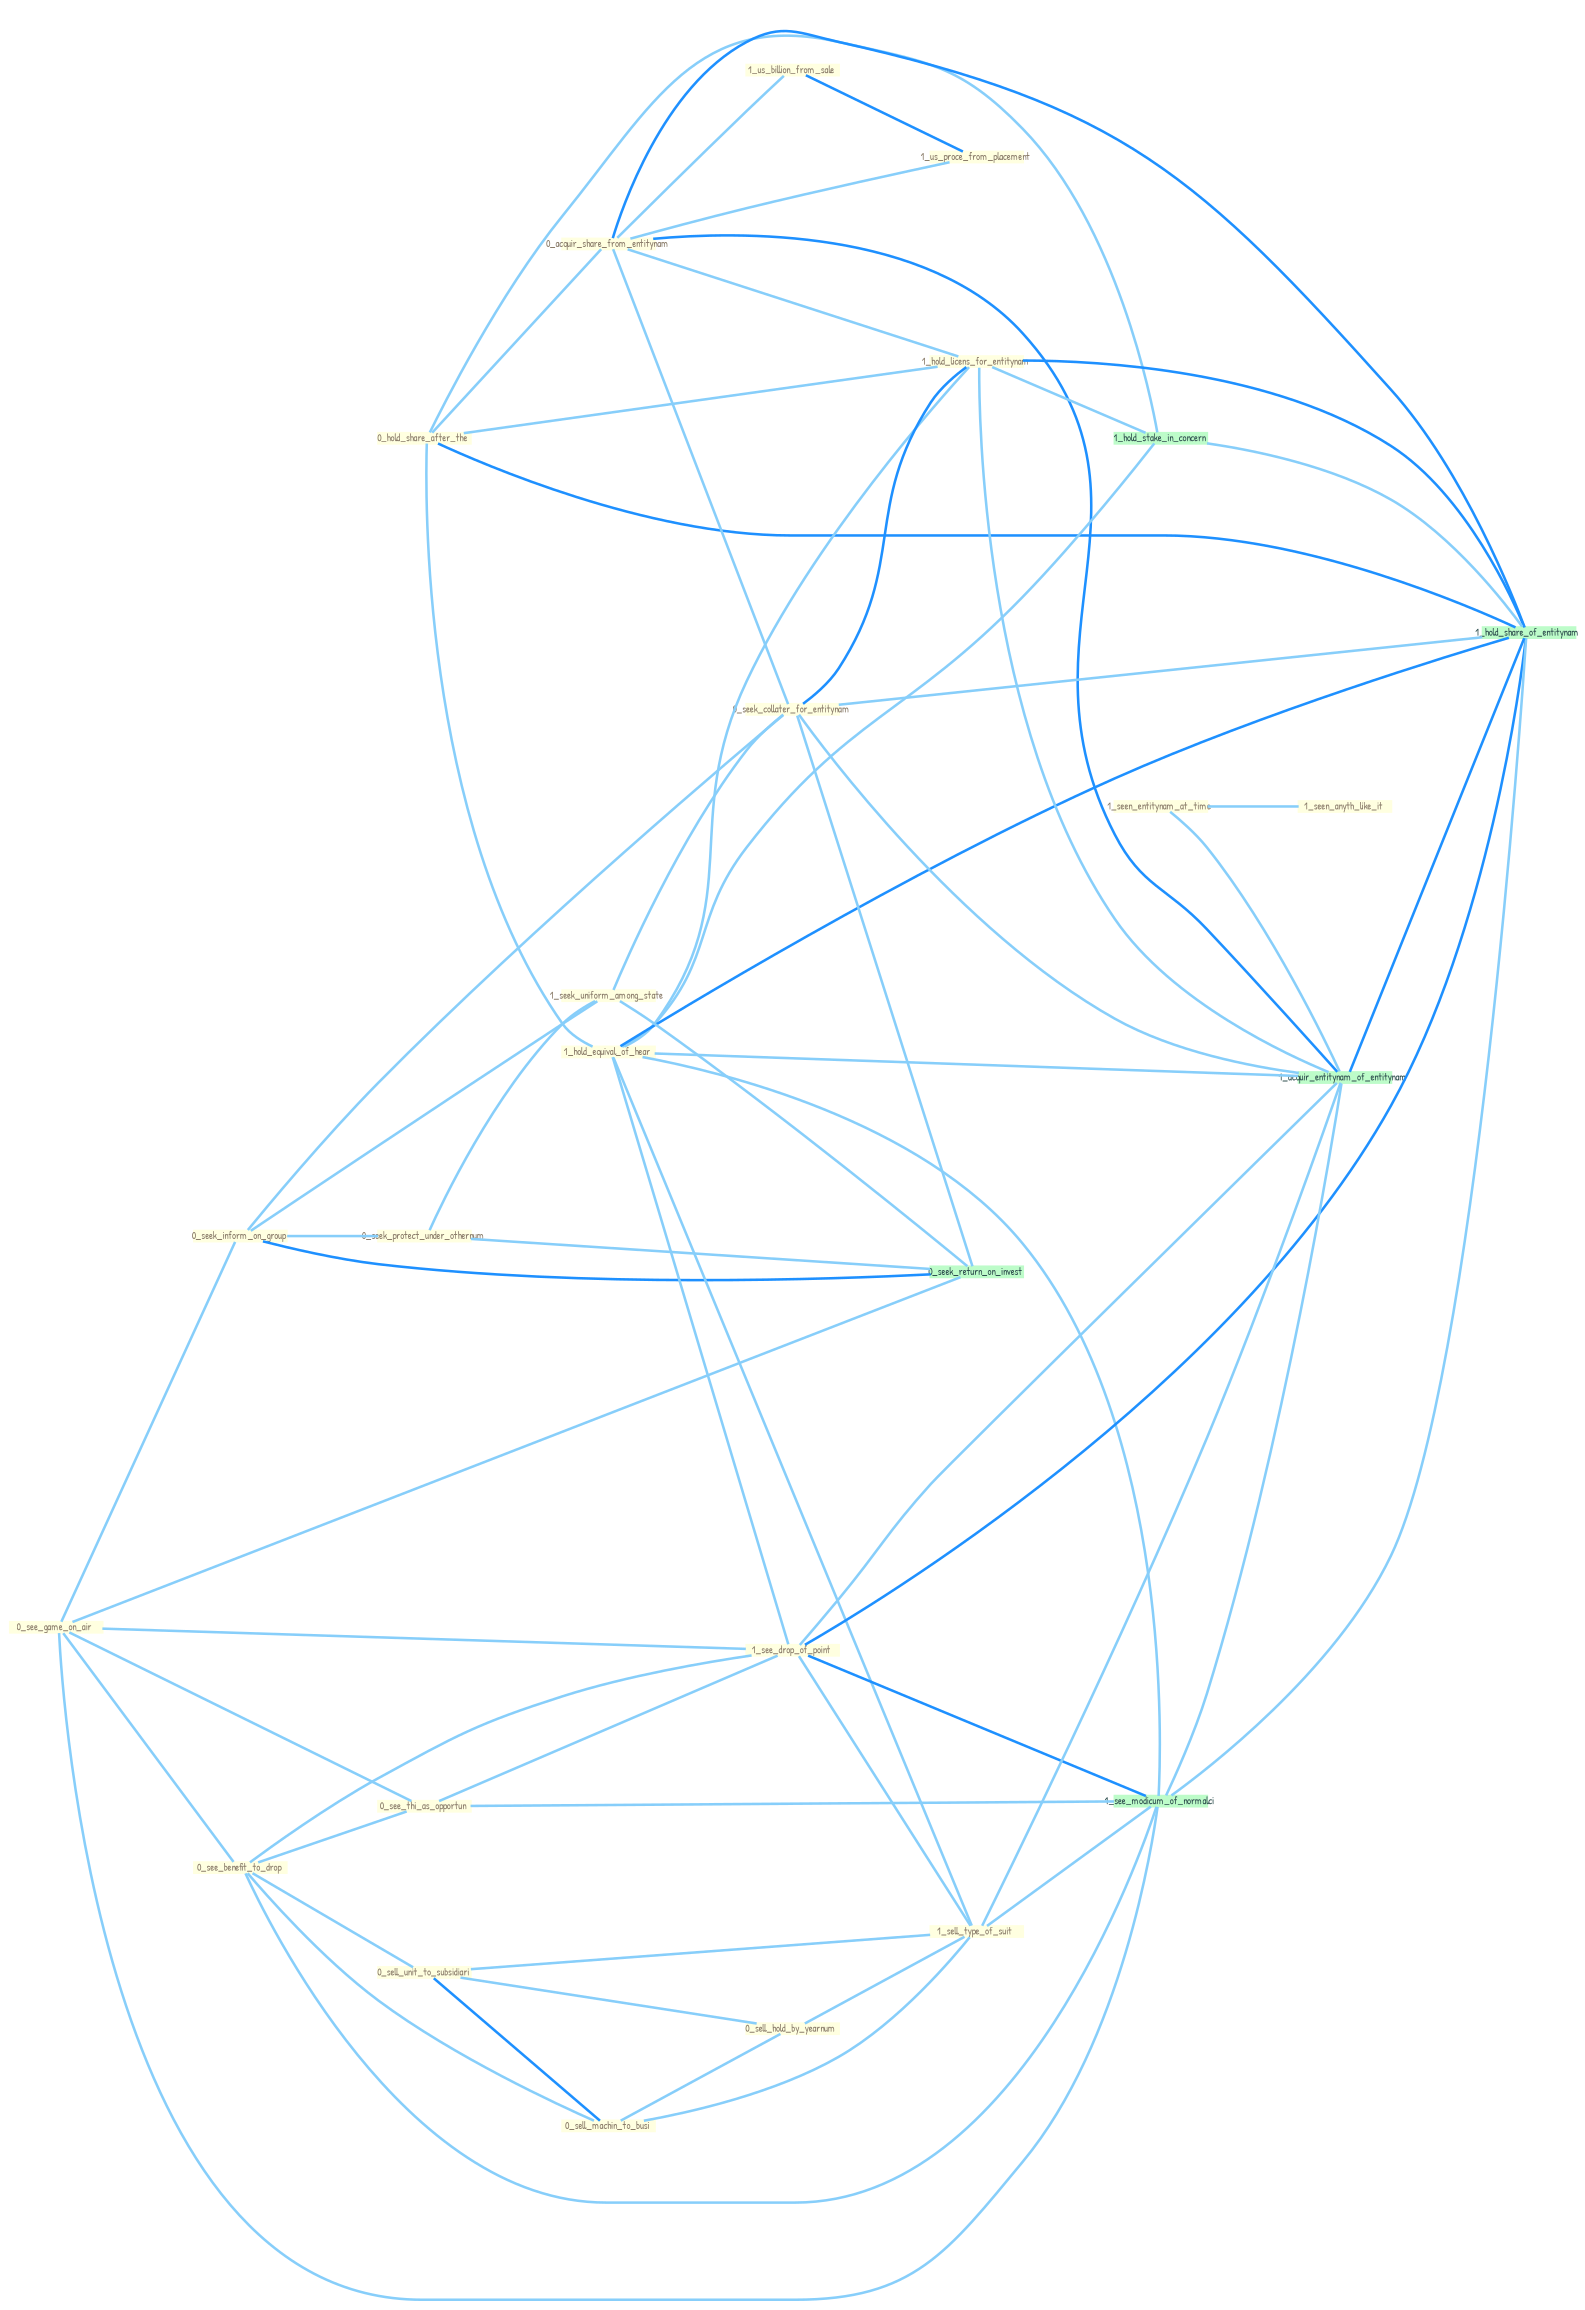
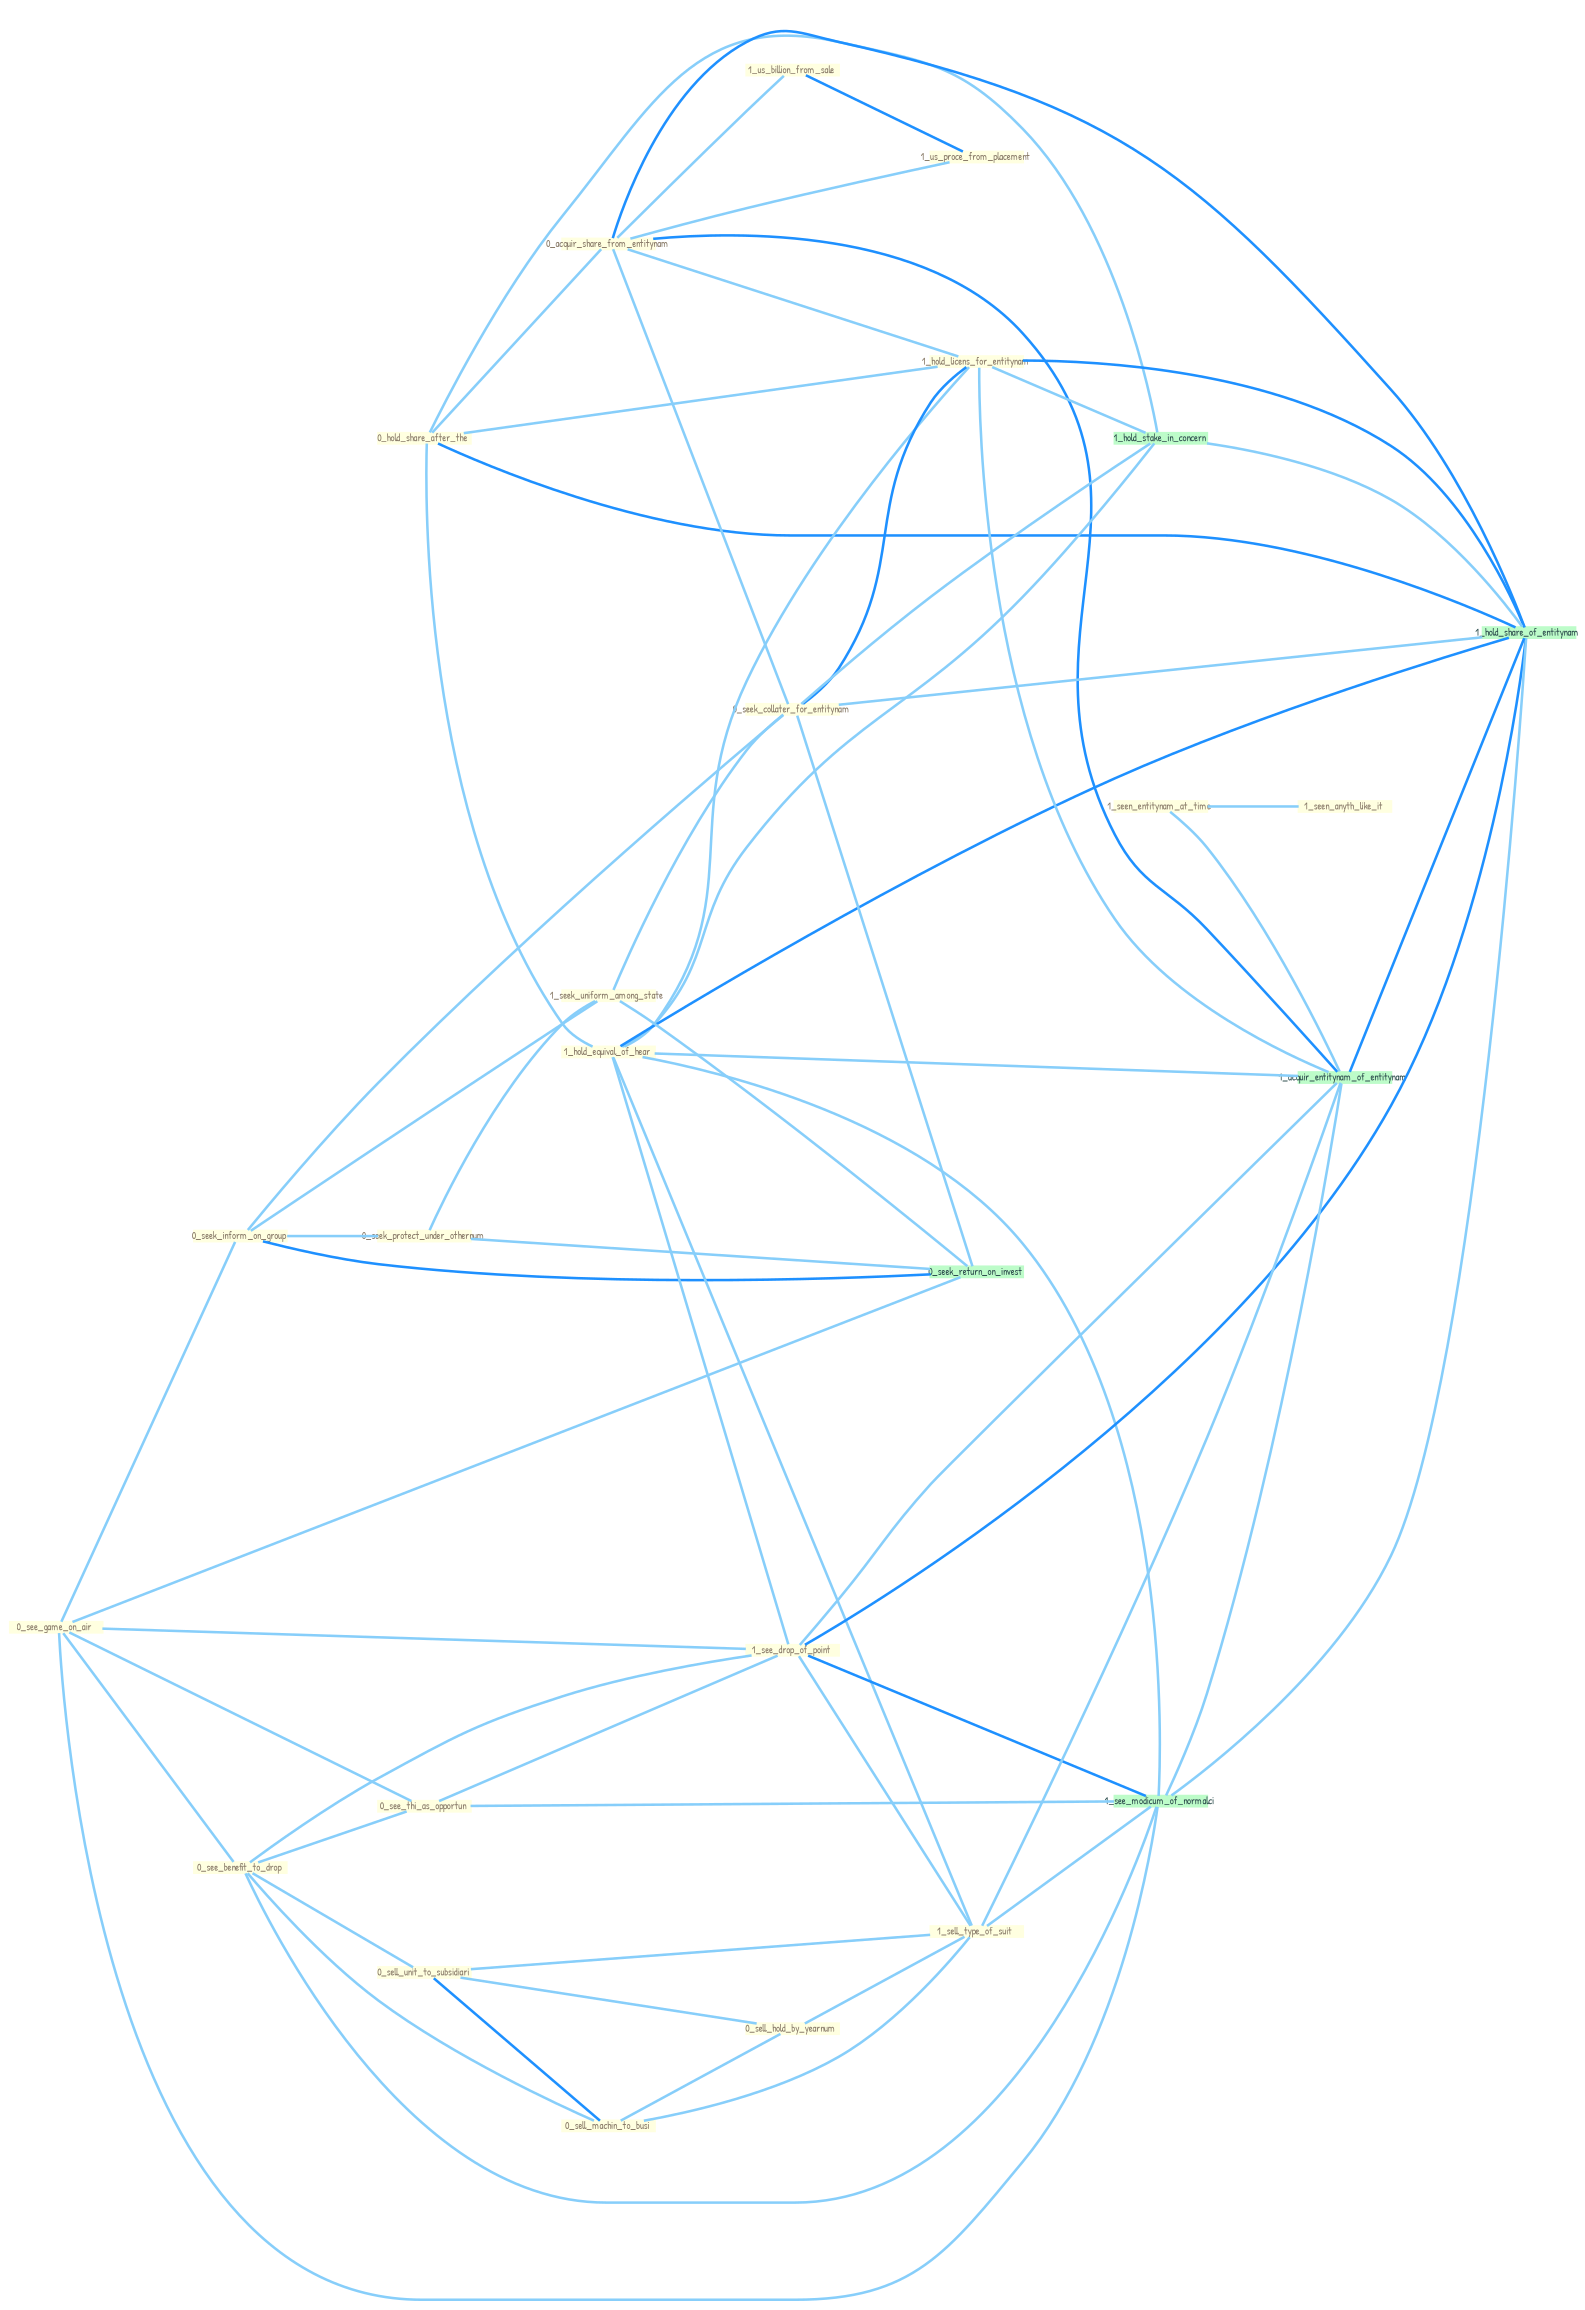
edge "0_seek_collater_for_entitynam" -- "1_acquir_entitynam_of_entitynam": now "0_seek_collater_for_entitynam" -- "1_hold_stake_in_concern"
